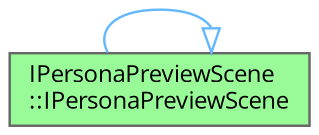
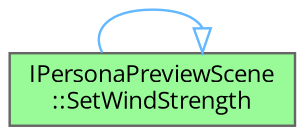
node "IPersonaPreviewScene ::IPersonaPreviewScene": label "IPersonaPreviewScene ::IPersonaPreviewScene" -> "IPersonaPreviewScene ::SetWindStrength"
